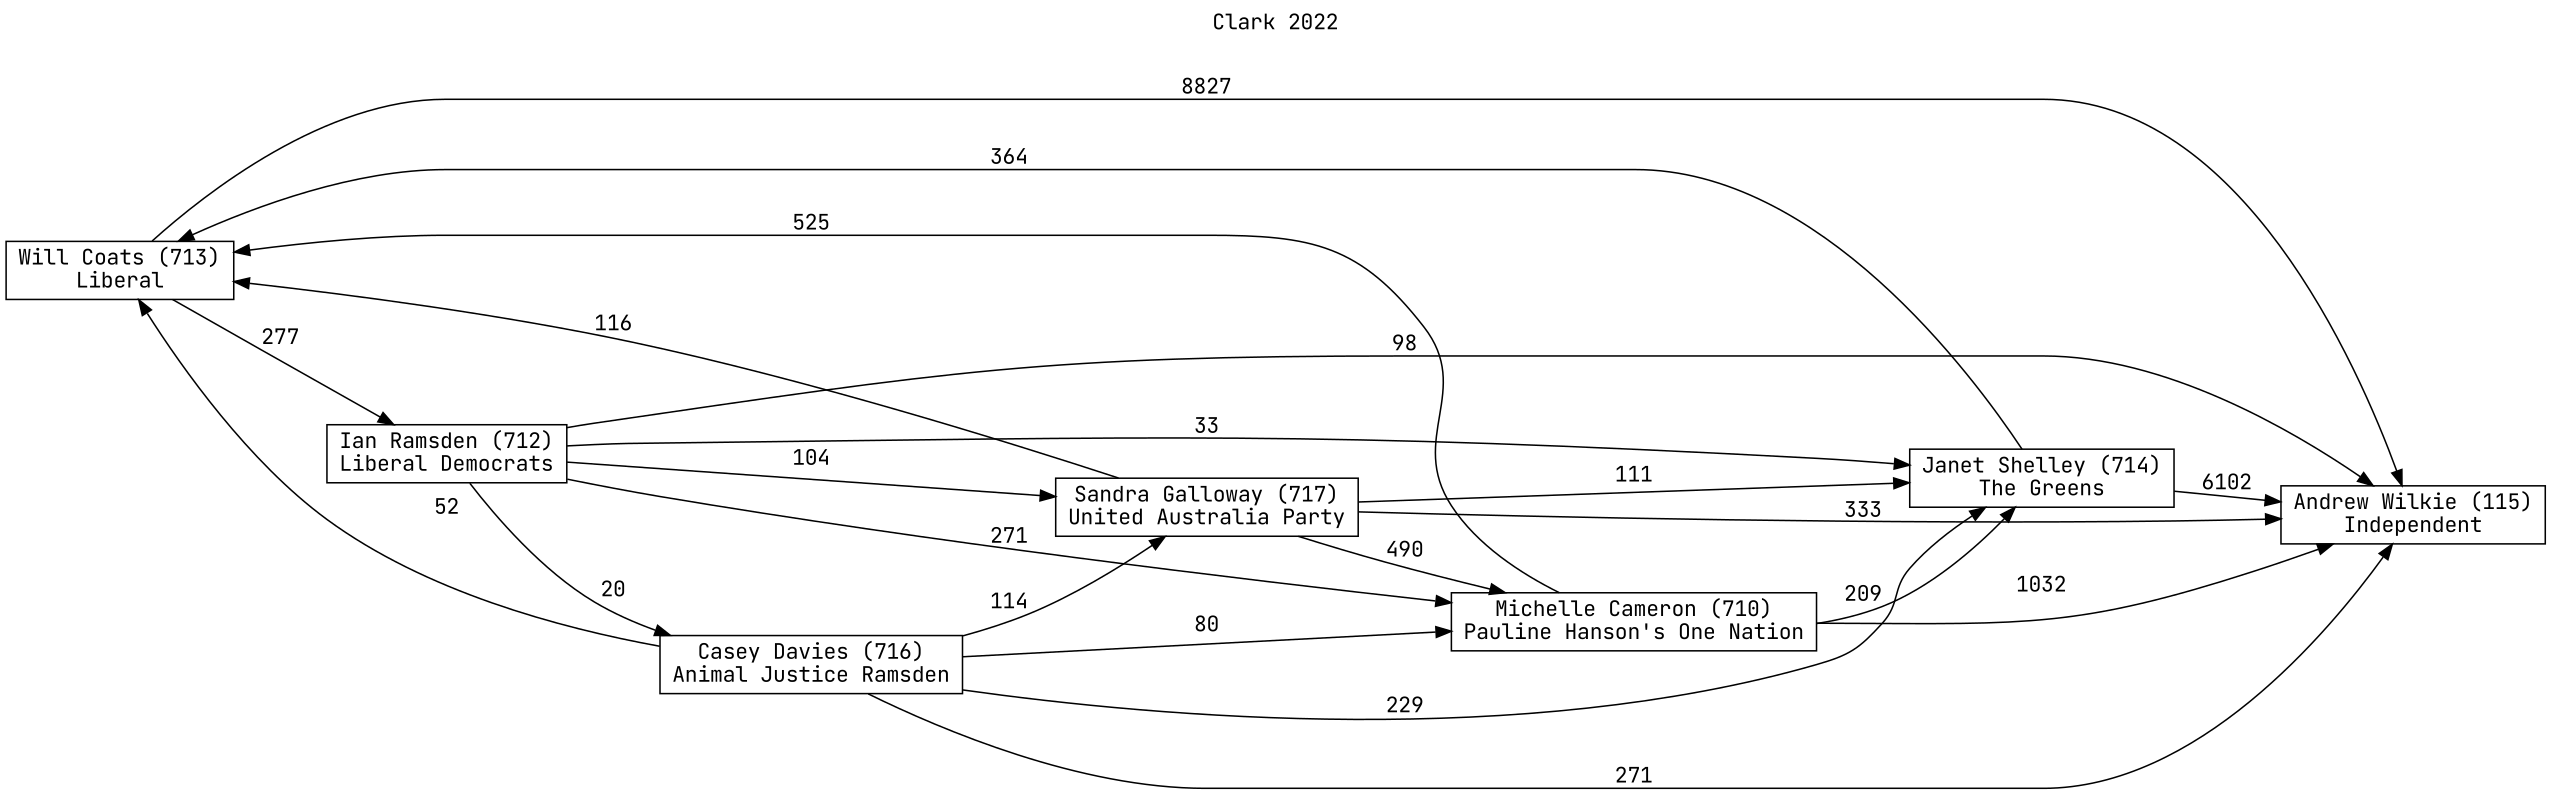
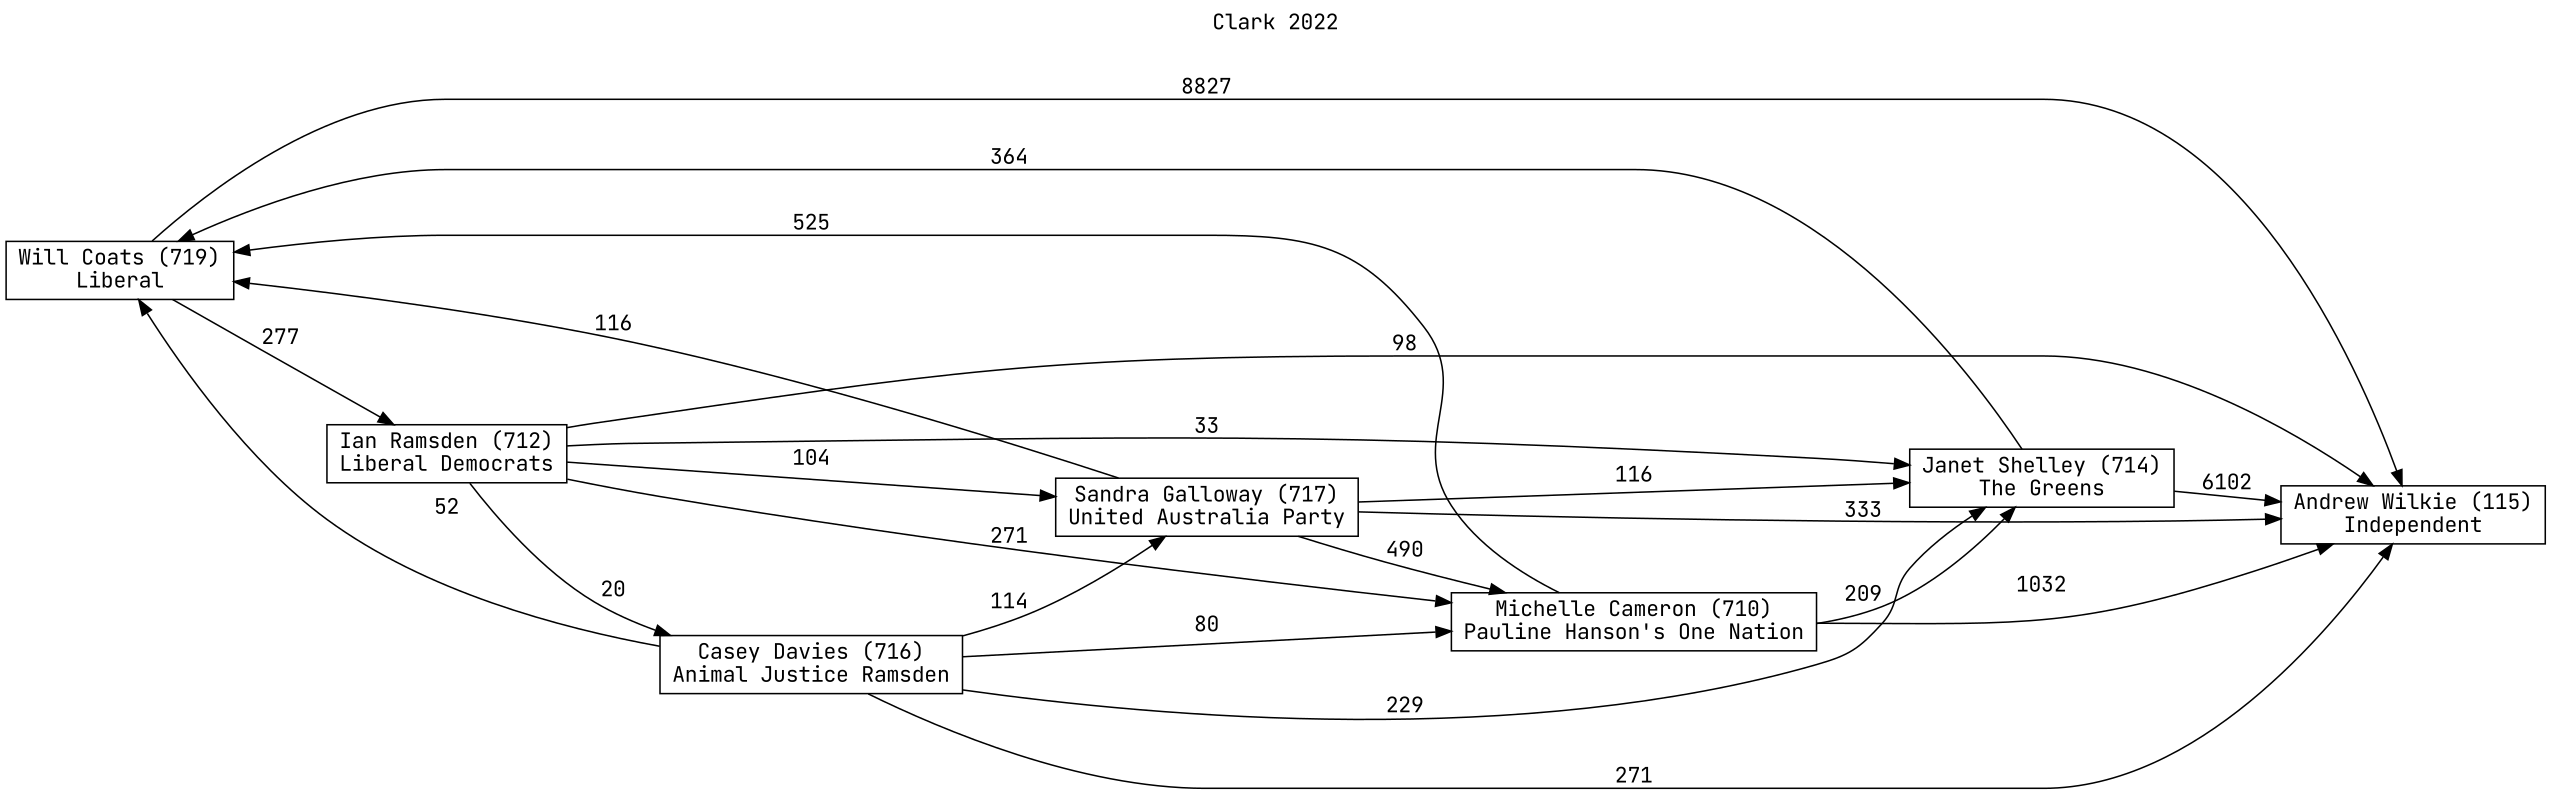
node "Will Coats (713) Liberal": label "Will Coats (713) Liberal" -> "Will Coats (719) Liberal"
edge "Sandra Galloway (717) United Australia Party" -> "Janet Shelley (714) The Greens": label "111" -> "116"
